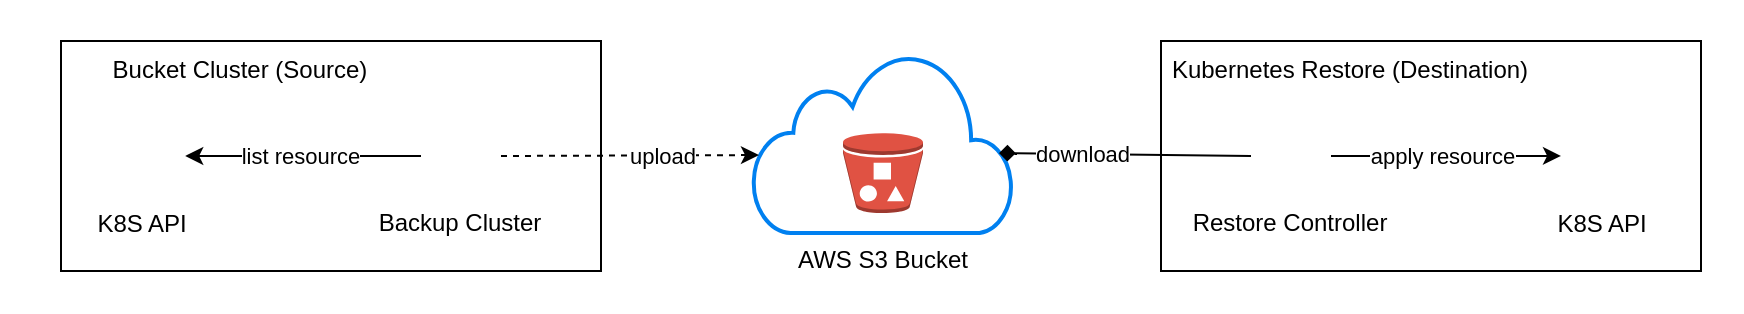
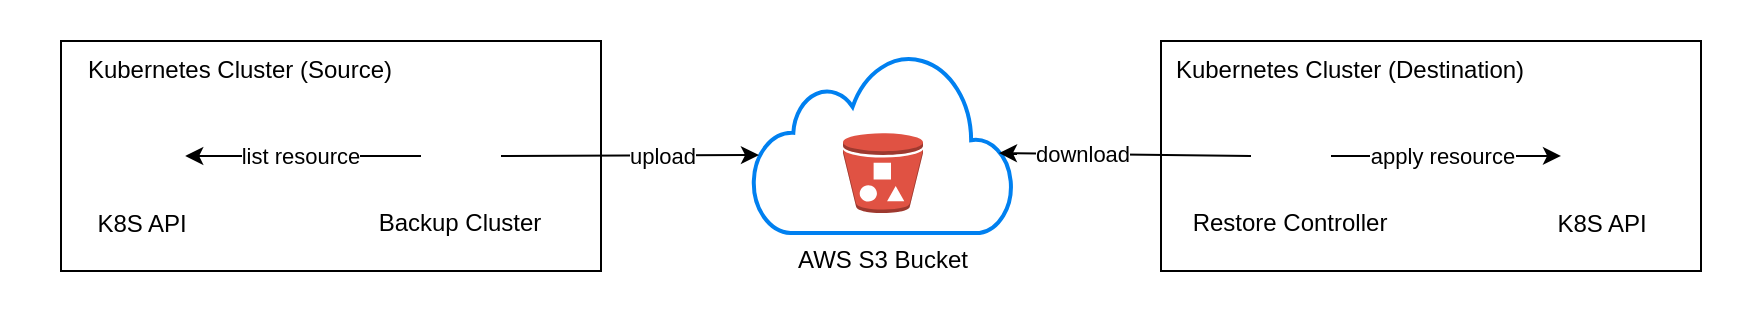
node "Bucket Cluster (Source)": label "Bucket Cluster (Source)" -> "Kubernetes Cluster (Source)"
node "Kubernetes Restore (Destination)": label "Kubernetes Restore (Destination)" -> "Kubernetes Cluster (Destination)"
edge "Restore Controller" -> "AWS S3 Bucket": arrowhead diamond -> classic
edge "Backup Cluster" -> "AWS S3 Bucket": style dashed -> solid
